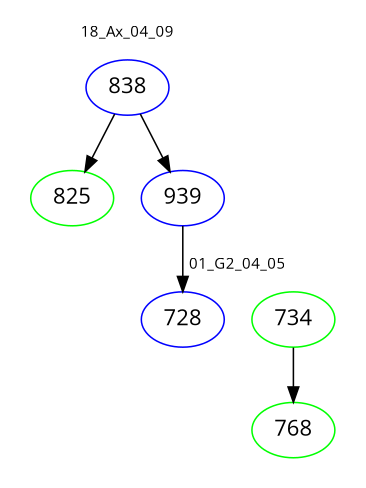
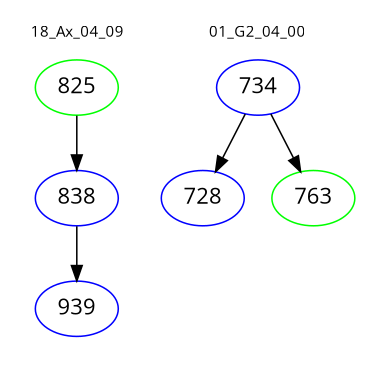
edge "838" -> "825": reversed
edge "939" -> "728": now "734" -> "728"
cluster "01_G2_04_05": label "01_G2_04_05" -> "01_G2_04_00"
node "734": color green -> blue
node "768": label "768" -> "763"
